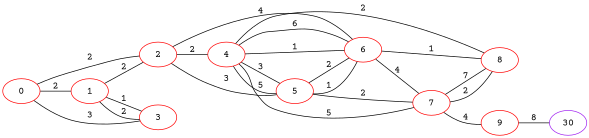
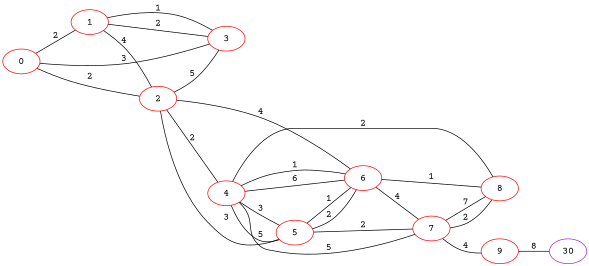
edge "2" -- "1": label "2" -> "4"
edge "3" -- "2": added, label "5"
